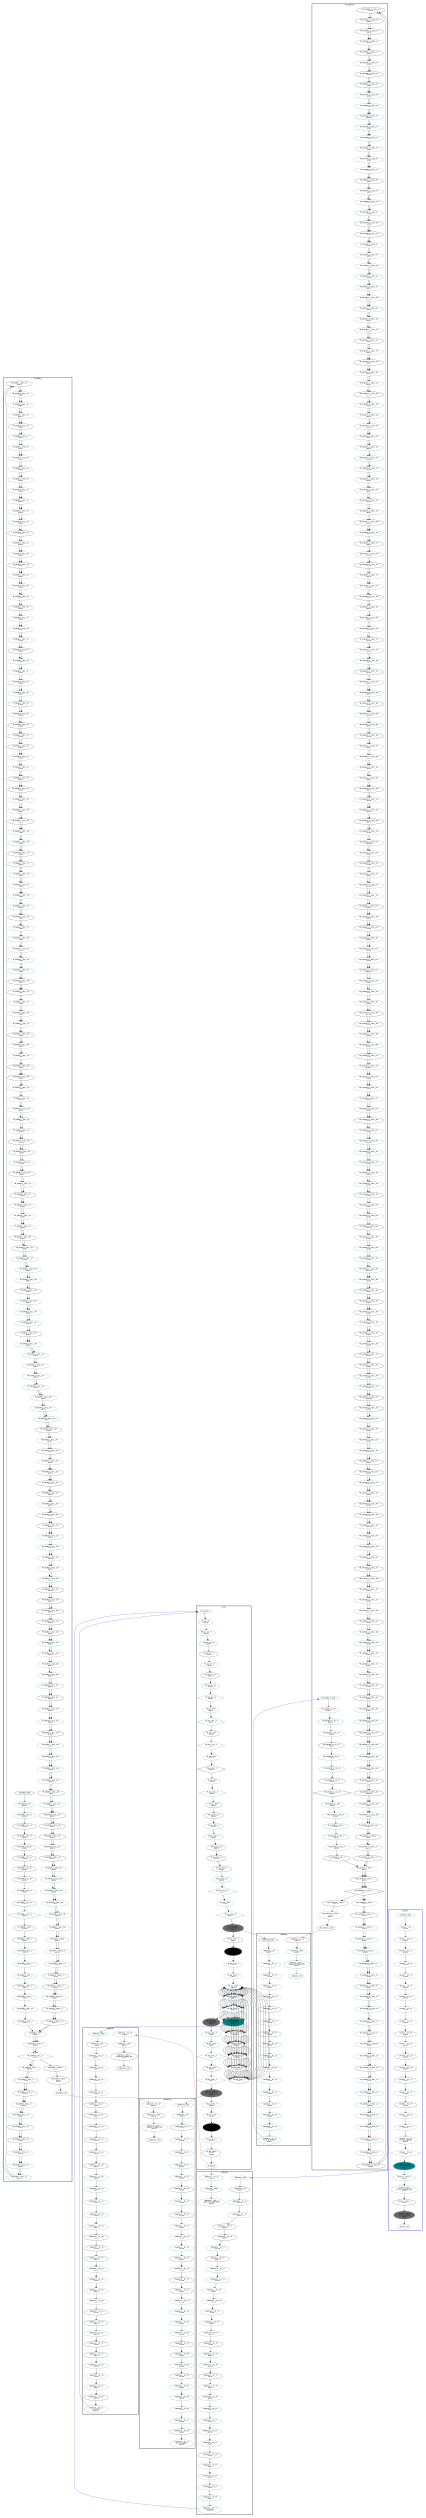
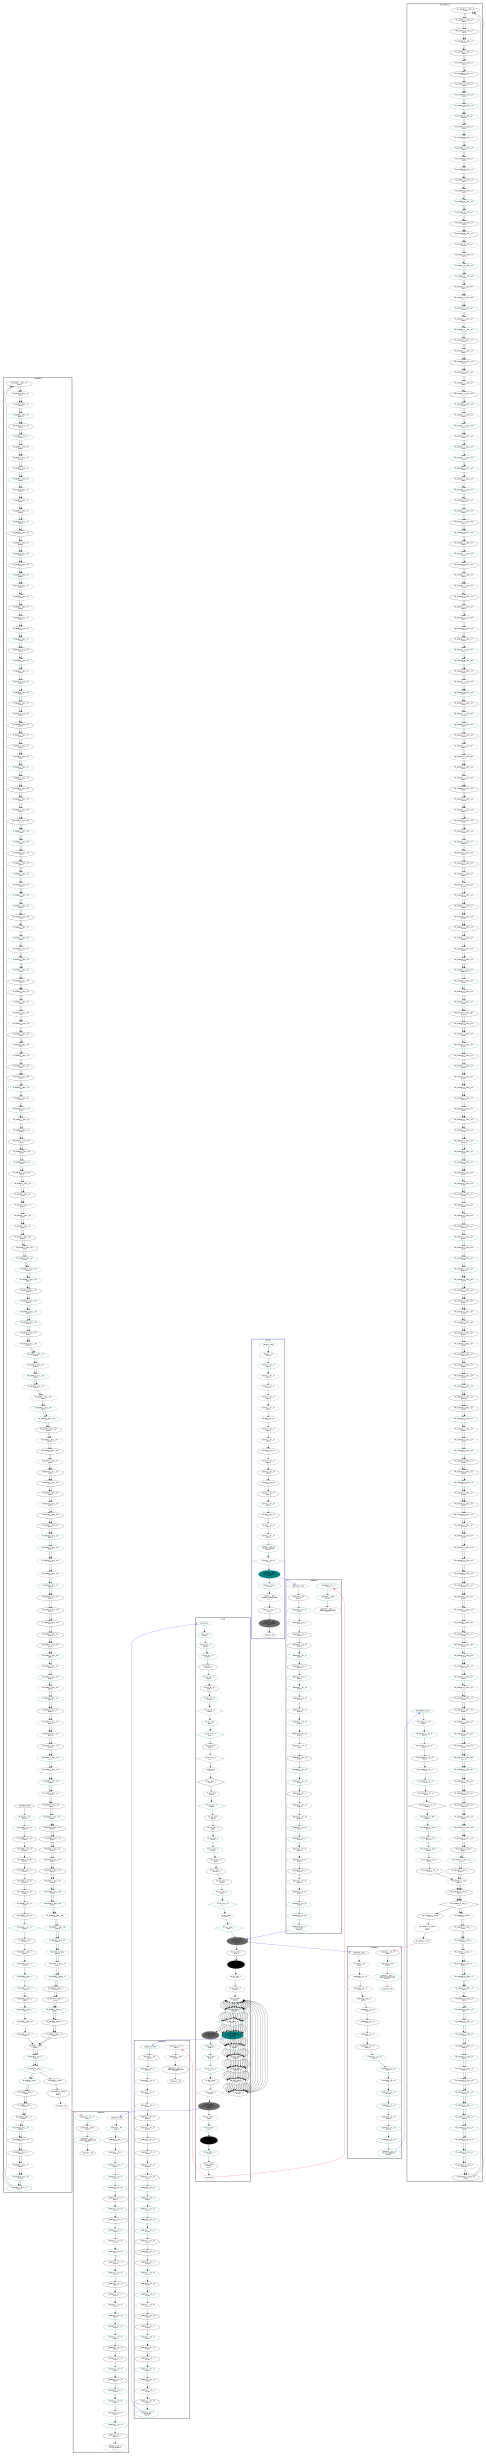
edge "_taskFunc40___bb__50 CALL fft_aux WCET=13" -> "fft_aux_entry": now "_taskFunc40___bb__50 CALL fft_aux WCET=13" -> "fft_aux__bb47 CREATE _taskFunc27_ WCET=13"
